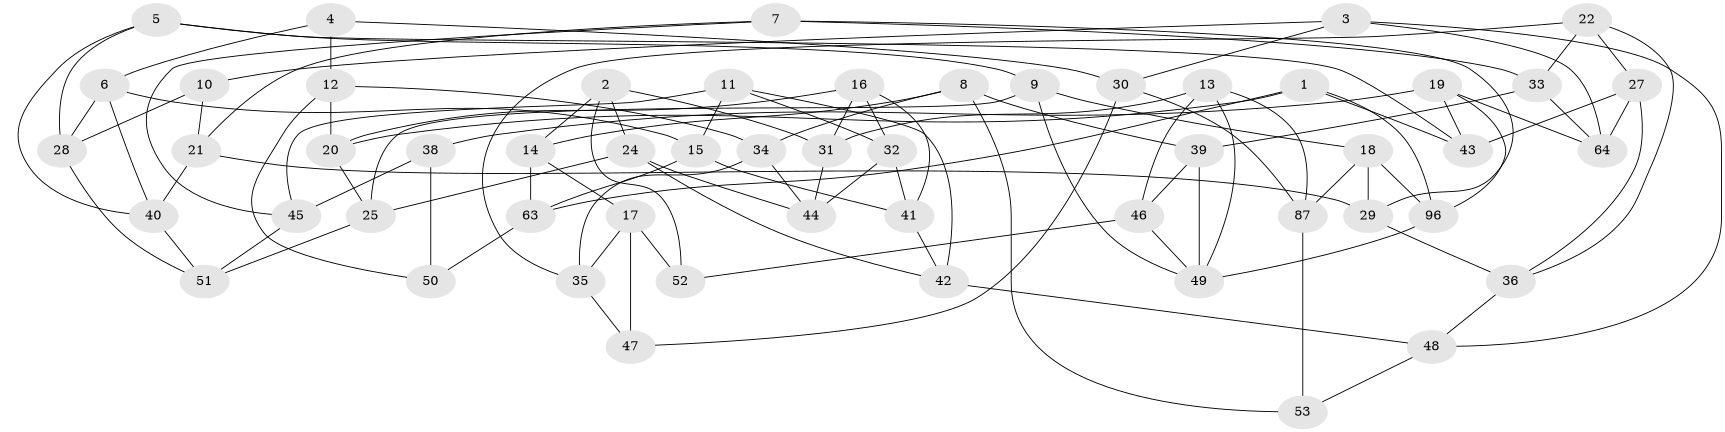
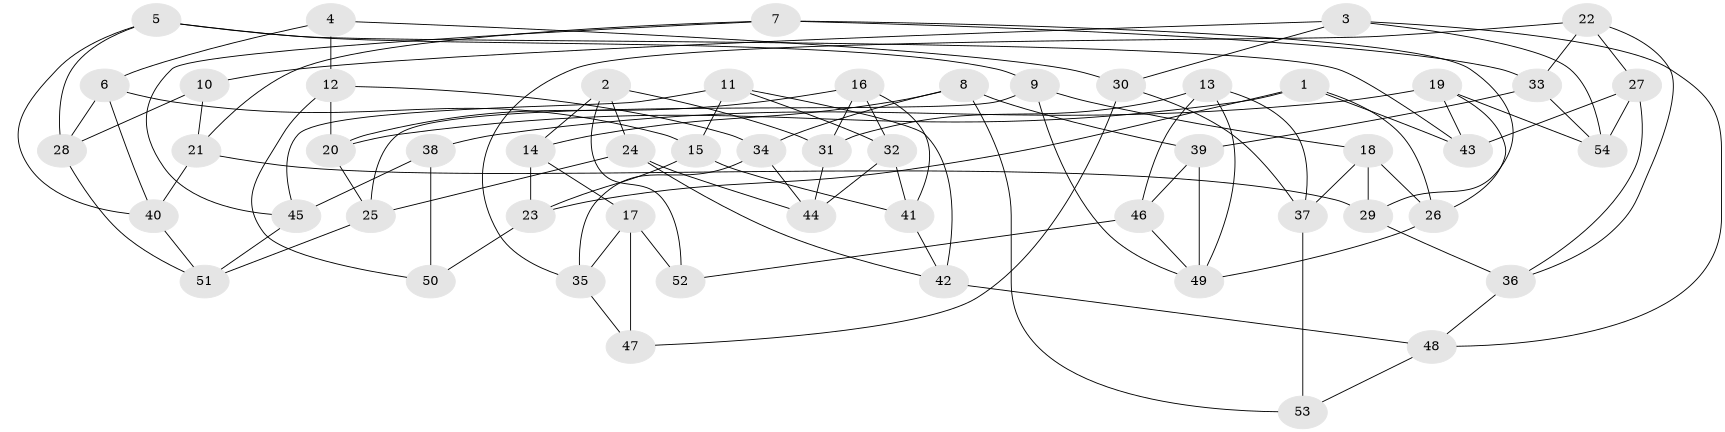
node "64": label "64" -> "54"
node "63": label "63" -> "23"
node "87": label "87" -> "37"
node "96": label "96" -> "26"
